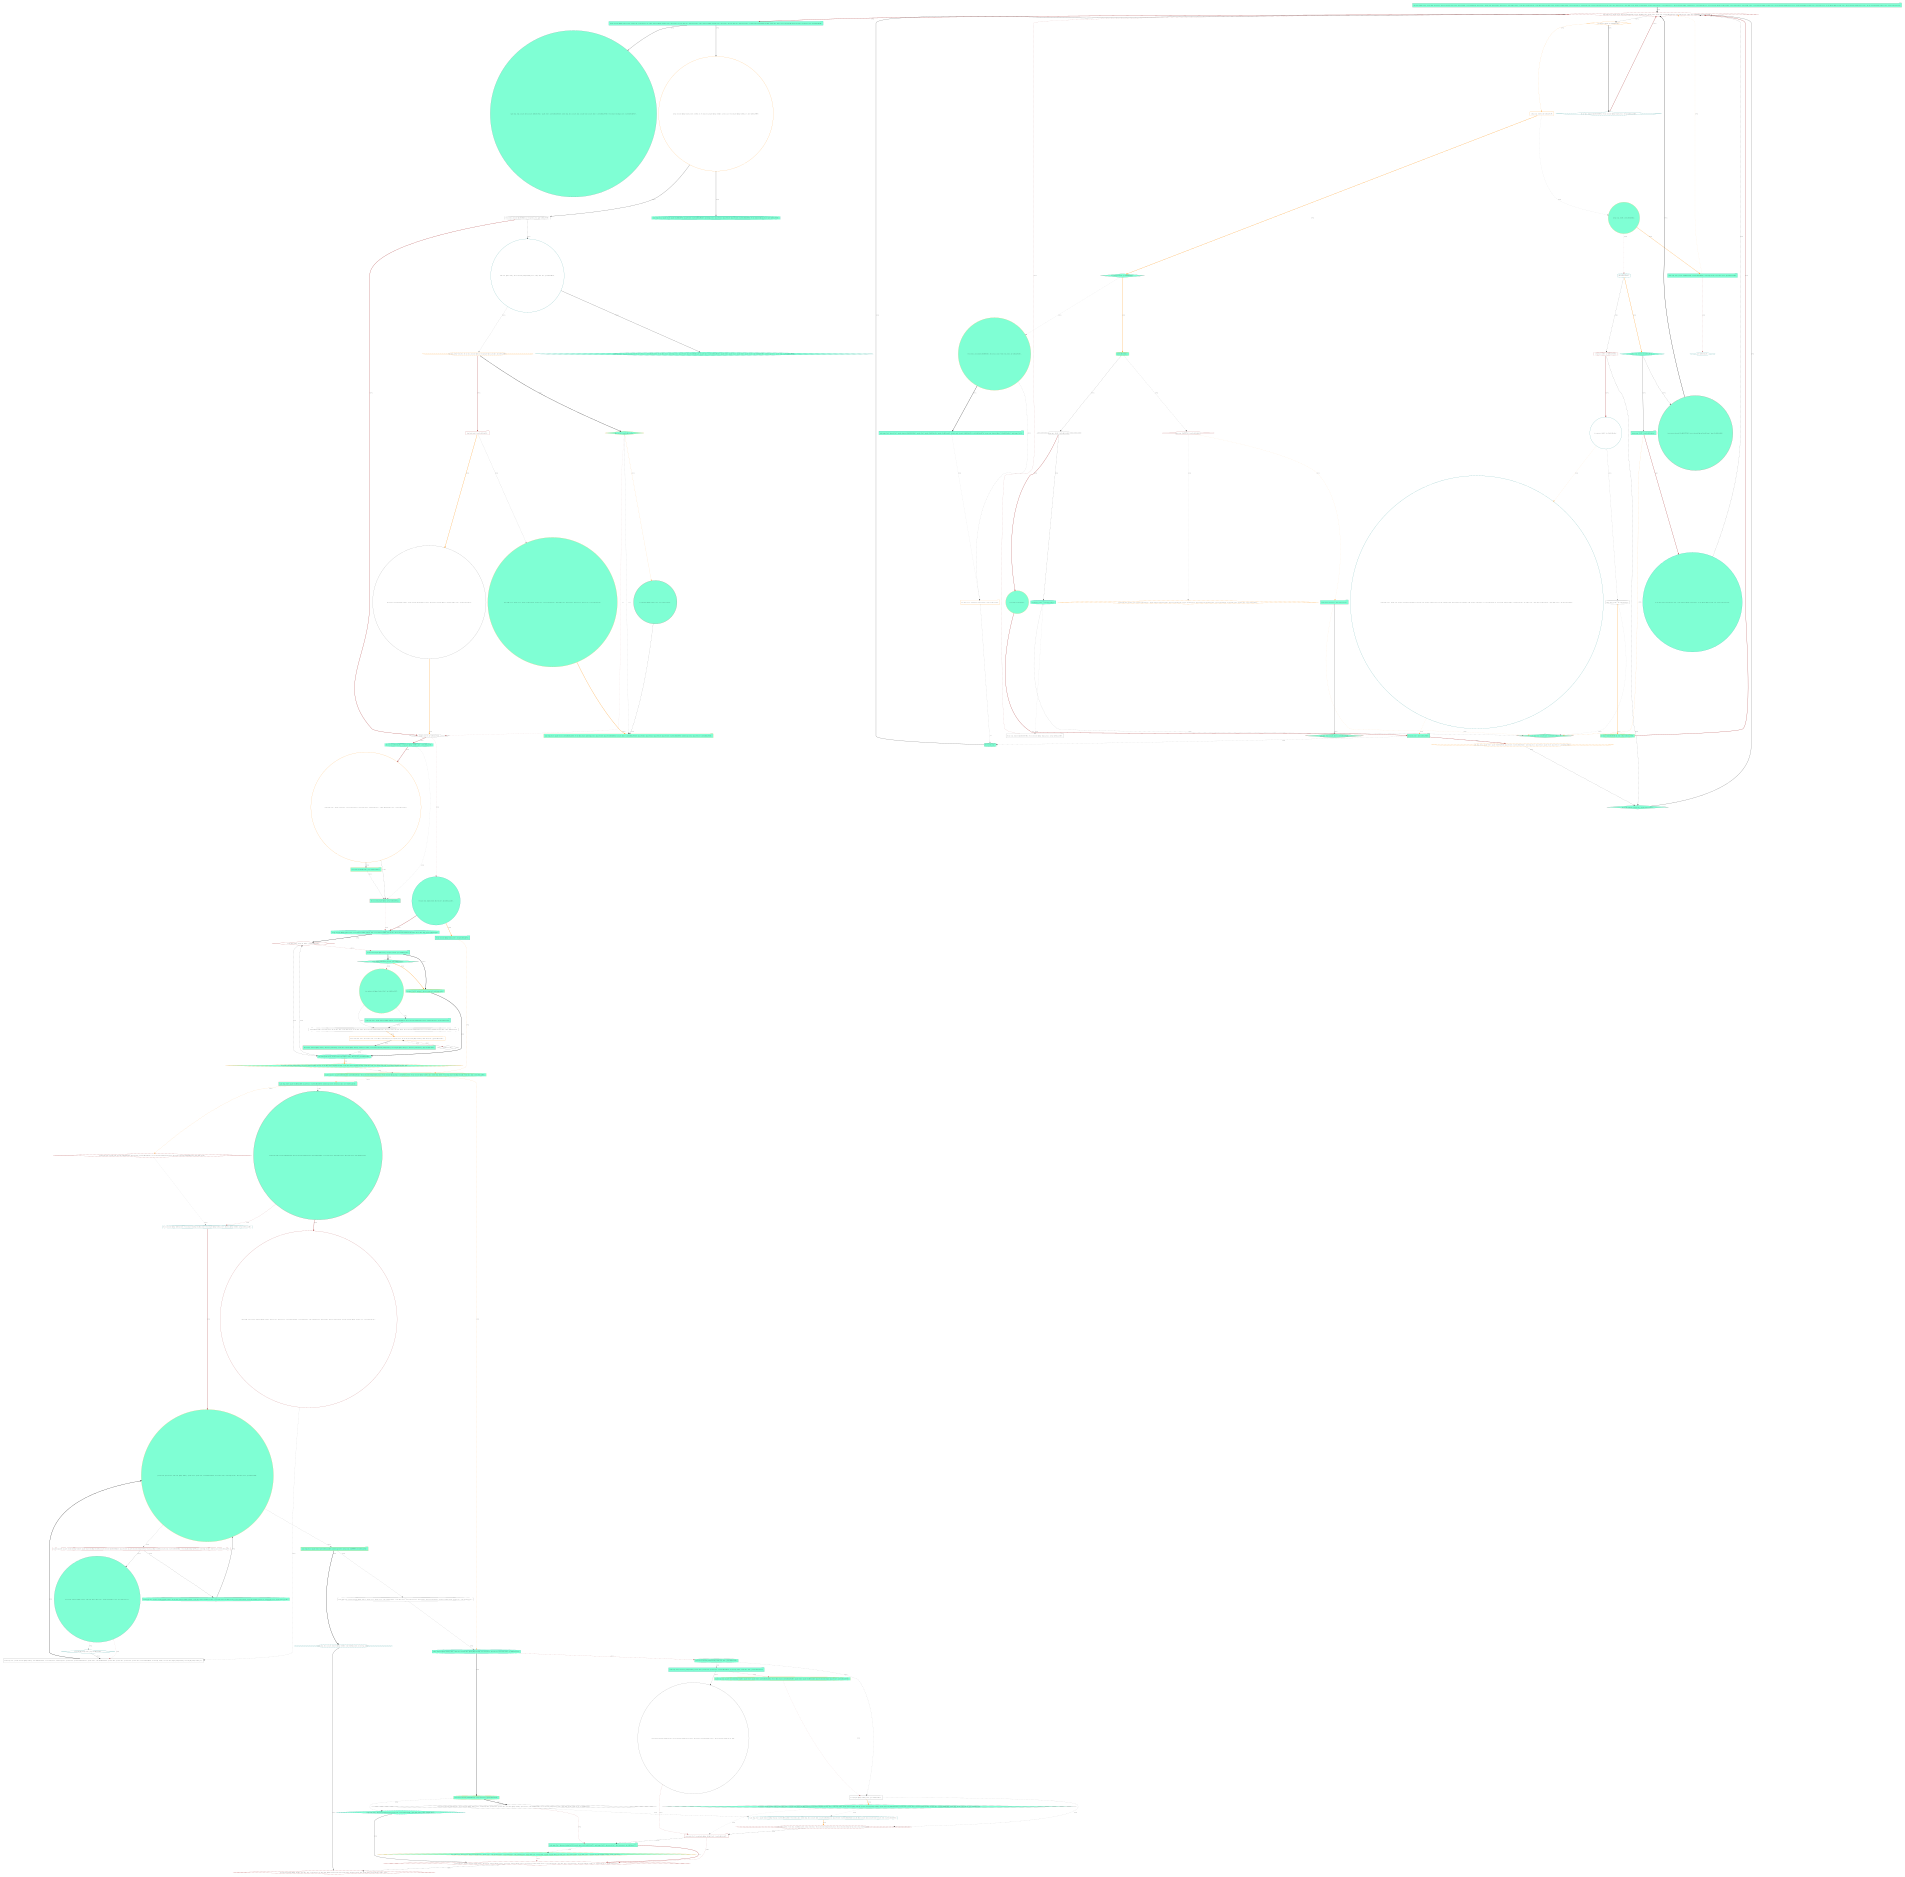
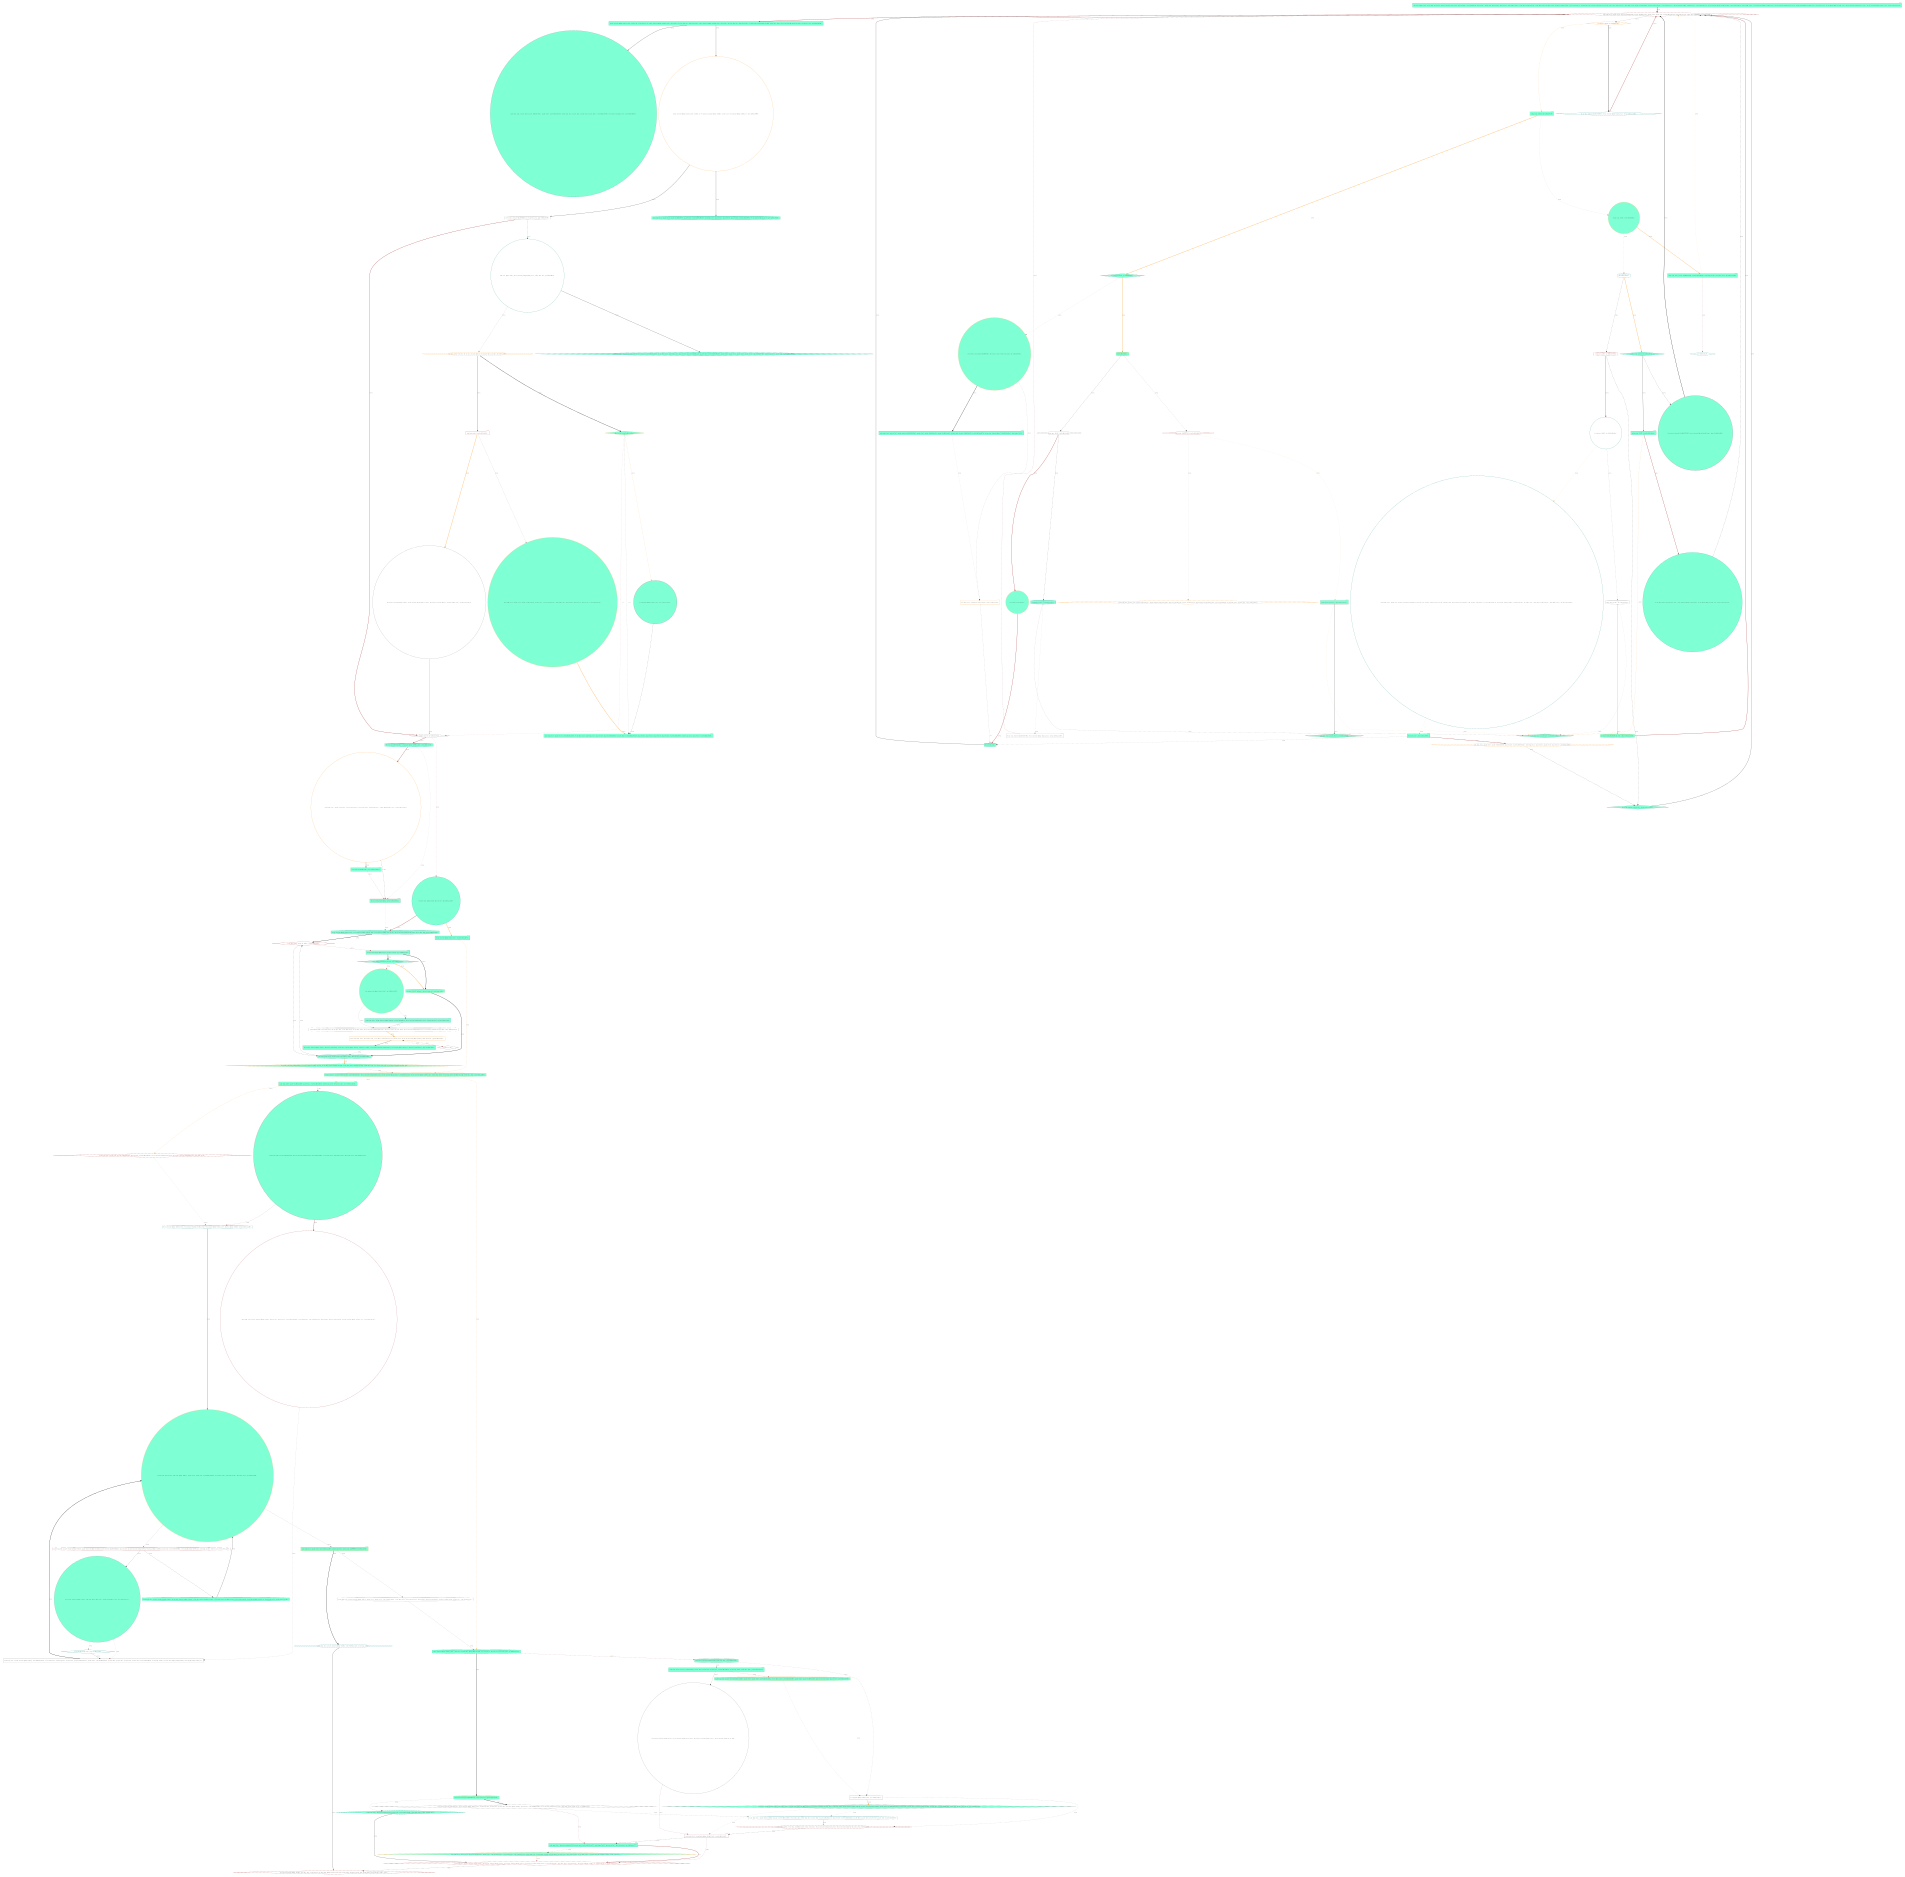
node "'cmp eax, 0x66', 'jle 0x8049cff',": fillcolor white -> aquamarine
edge "'mov eax, 0x805cc80'," -> "'test edi, edi', 'jne 0x8049e6f',": now "'mov eax, 0x805cc80'," -> "'mov edi, eax',"
